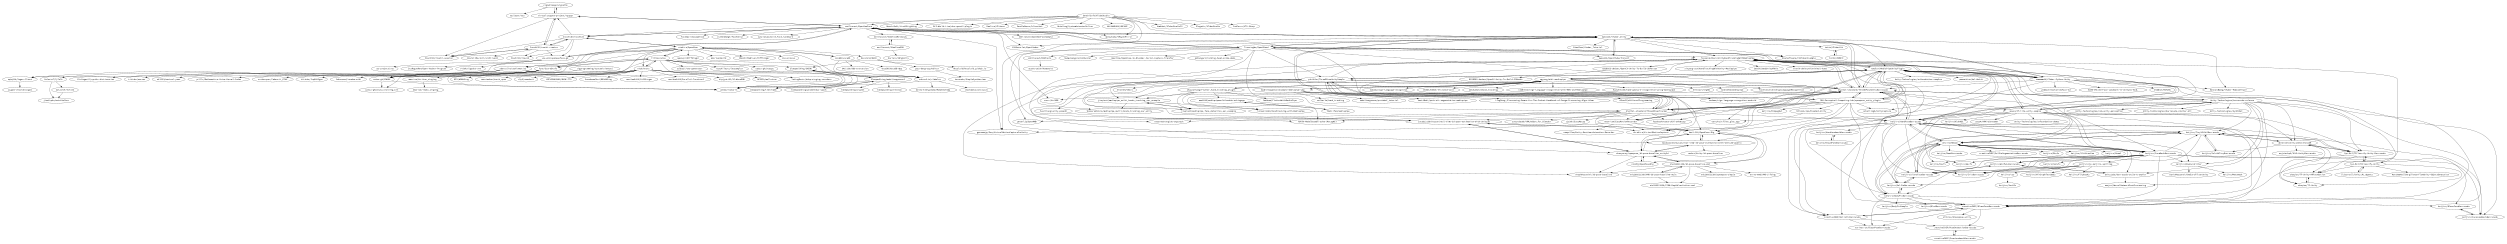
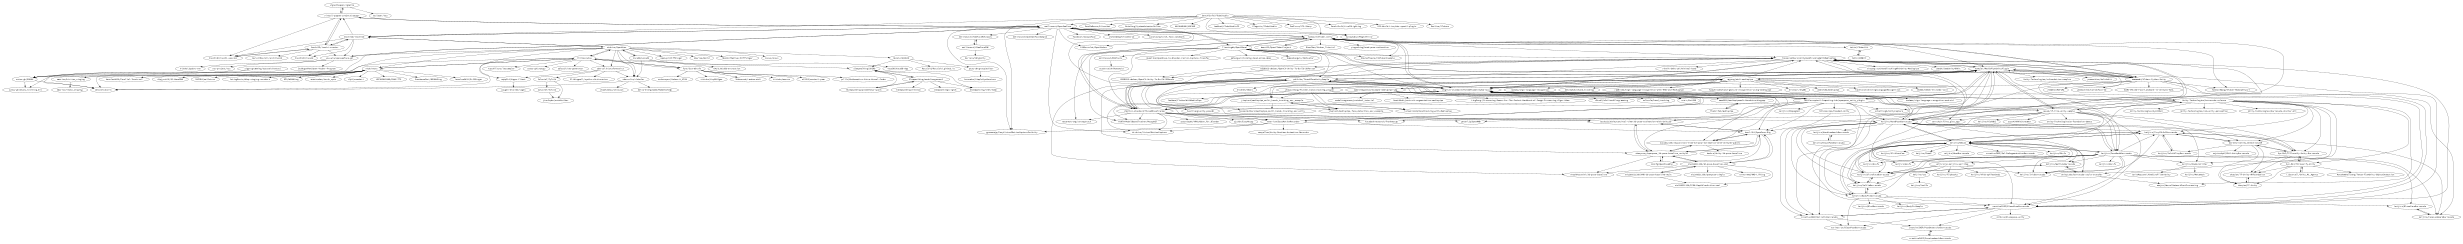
node "yinguobing/head-pose-estimation": added
edge "TianxingWu/OpenVHead" -> "kwea123/OpenVTuberProject": now "TianxingWu/OpenVHead" -> "BIGBOSS-dedsec/OpenCV-Unity-To-Build-3DHands"
